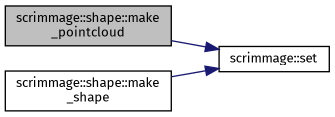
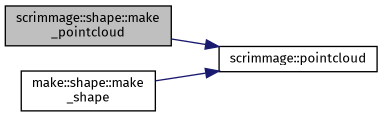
node "scrimmage::set": label "scrimmage::set" -> "scrimmage::pointcloud"
node "scrimmage::shape::make _shape": label "scrimmage::shape::make _shape" -> "make::shape::make _shape"
